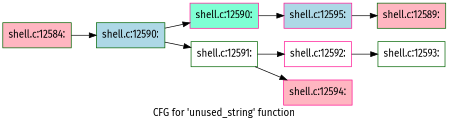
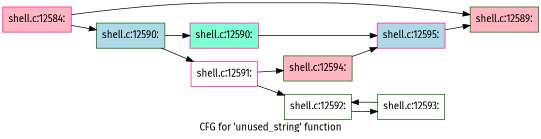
edge "shell.c:12584:" -> "shell.c:12589:": added
node "shell.c:12584:": color darkgreen -> deeppink
edge "shell.c:12594:" -> "shell.c:12595:": added
node "shell.c:12591:": color darkgreen -> deeppink
node "shell.c:12592:": color deeppink -> darkgreen
node "shell.c:12594:": color deeppink -> darkgreen
edge "shell.c:12593:" -> "shell.c:12592:": added
